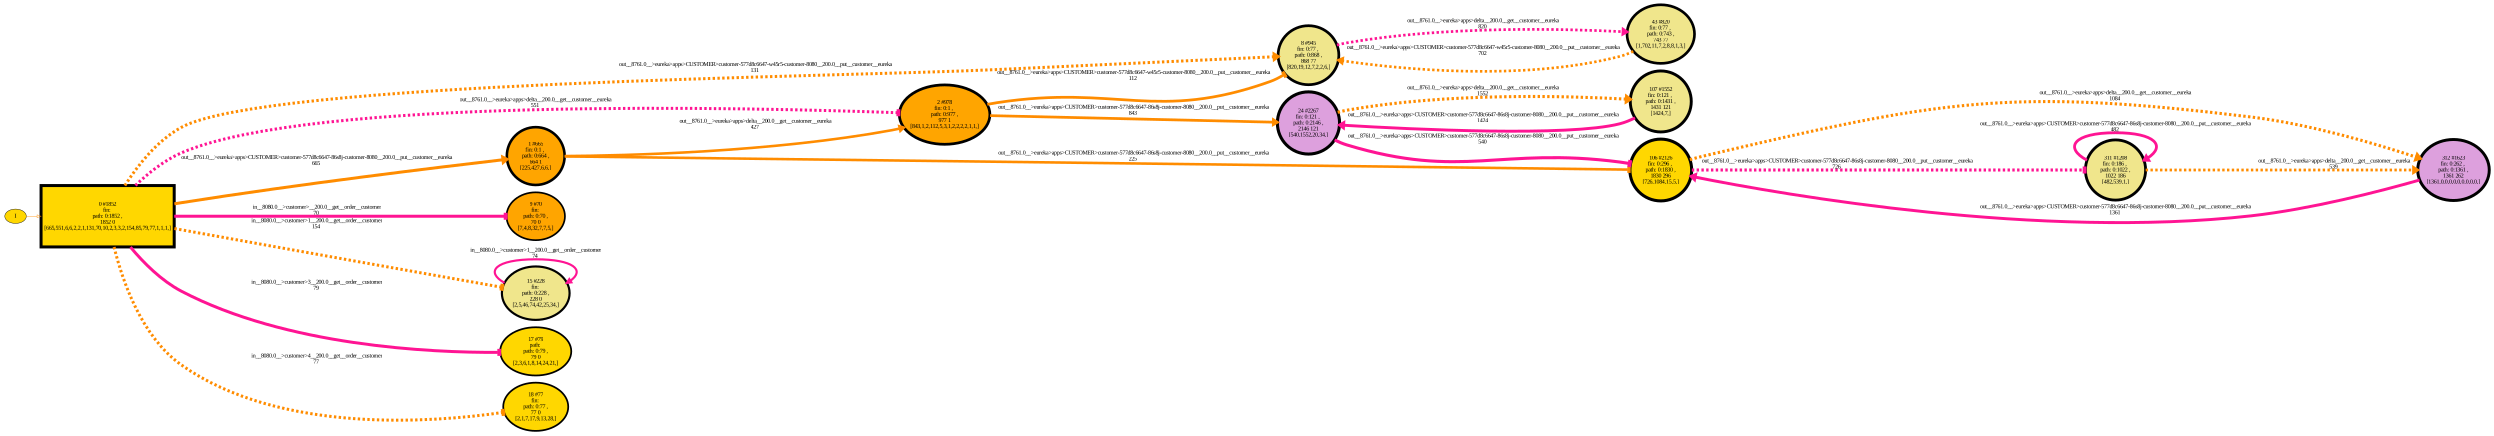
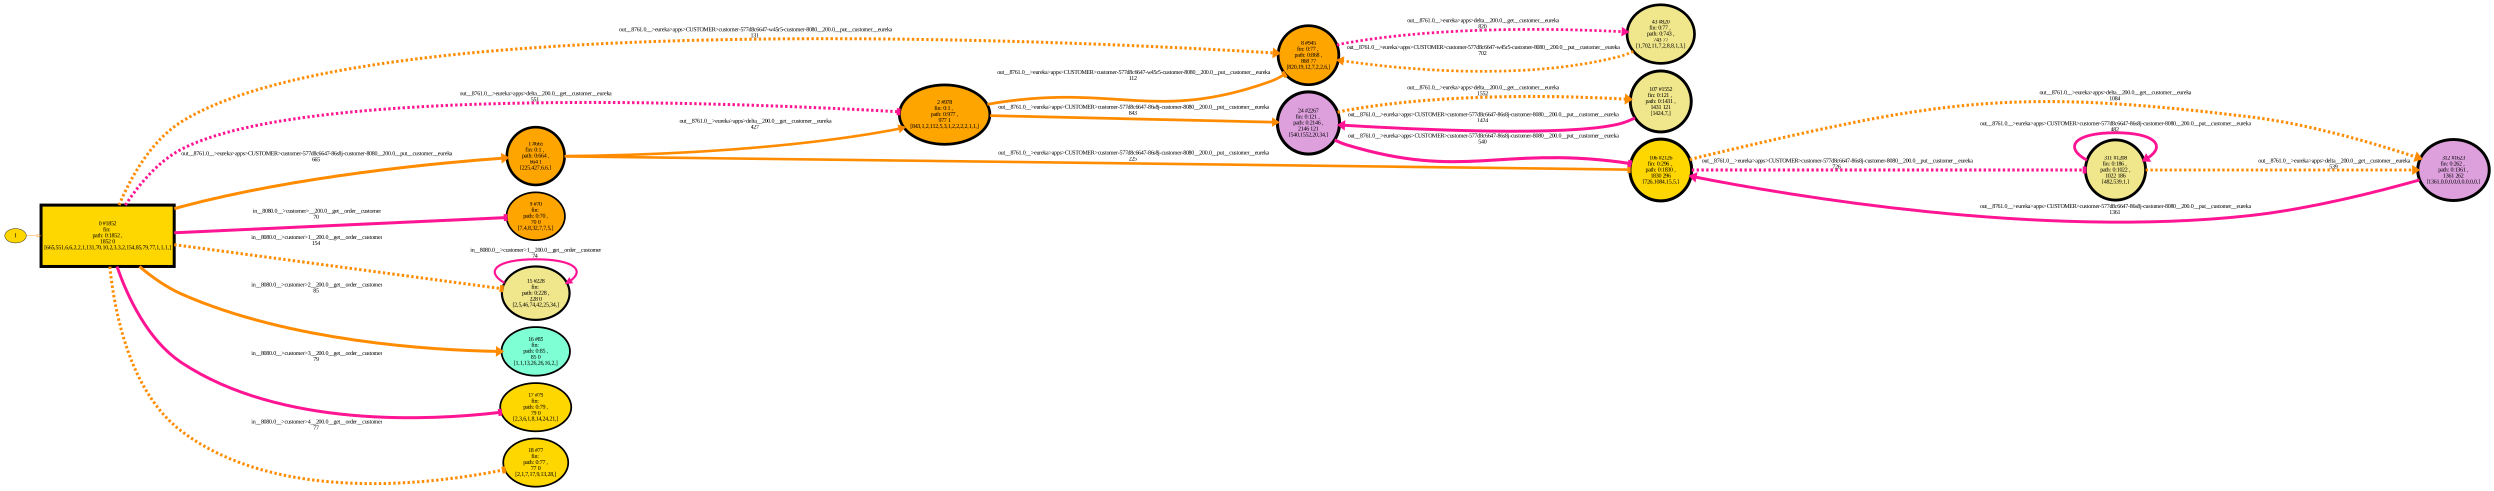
node "8 #945 fin: 0:77 , path: 0:868 , 868 77 [820,19,12,7,2,2,6,]": fillcolor khaki -> orange
node "17 #79 path: path: 0:79 , 79 0 [2,3,6,1,8,14,24,21,]": label "17 #79 path: path: 0:79 , 79 0 [2,3,6,1,8,14,24,21,]" -> "17 #79 fin: path: 0:79 , 79 0 [2,3,6,1,8,14,24,21,]"
node "16 #85 fin: path: 0:85 , 85 0 [1,1,13,26,26,16,2,]": added
